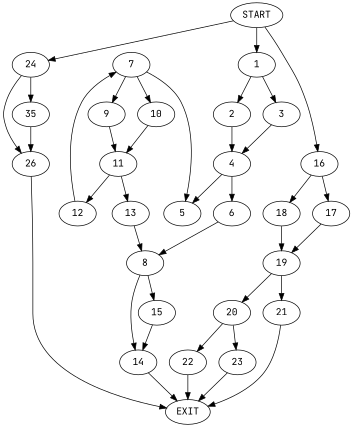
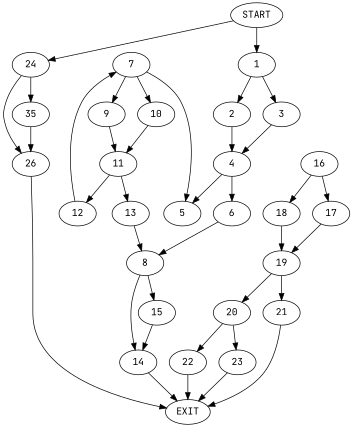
edge "START" -> "16": removed
